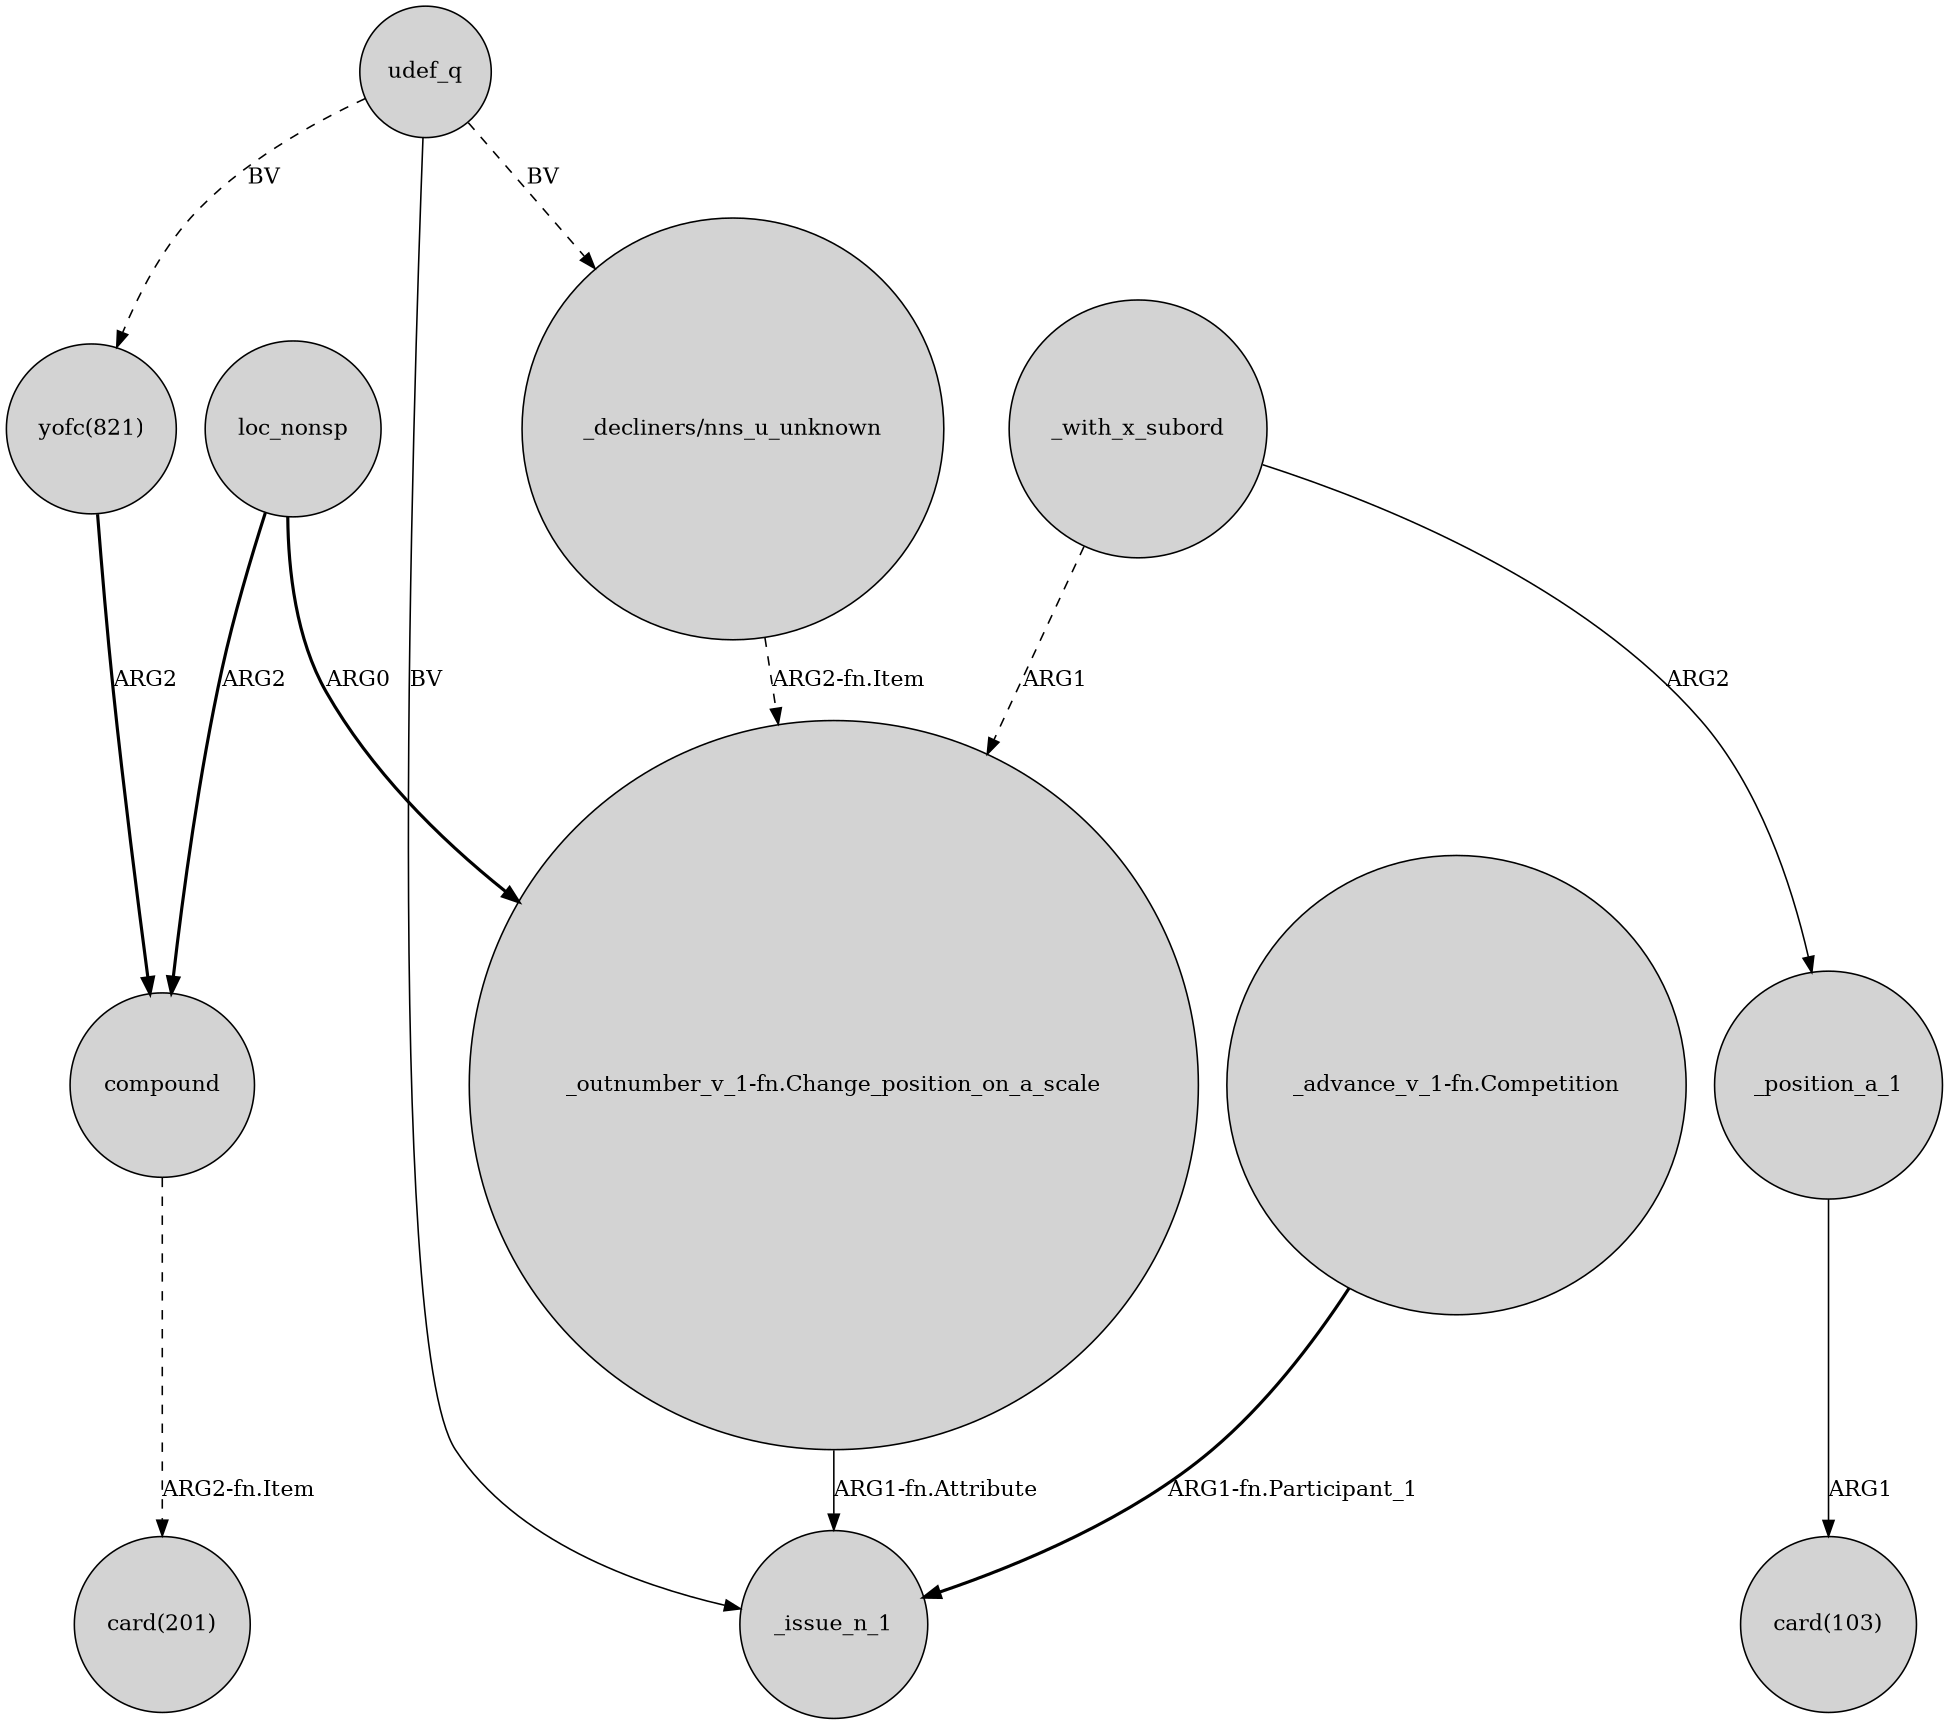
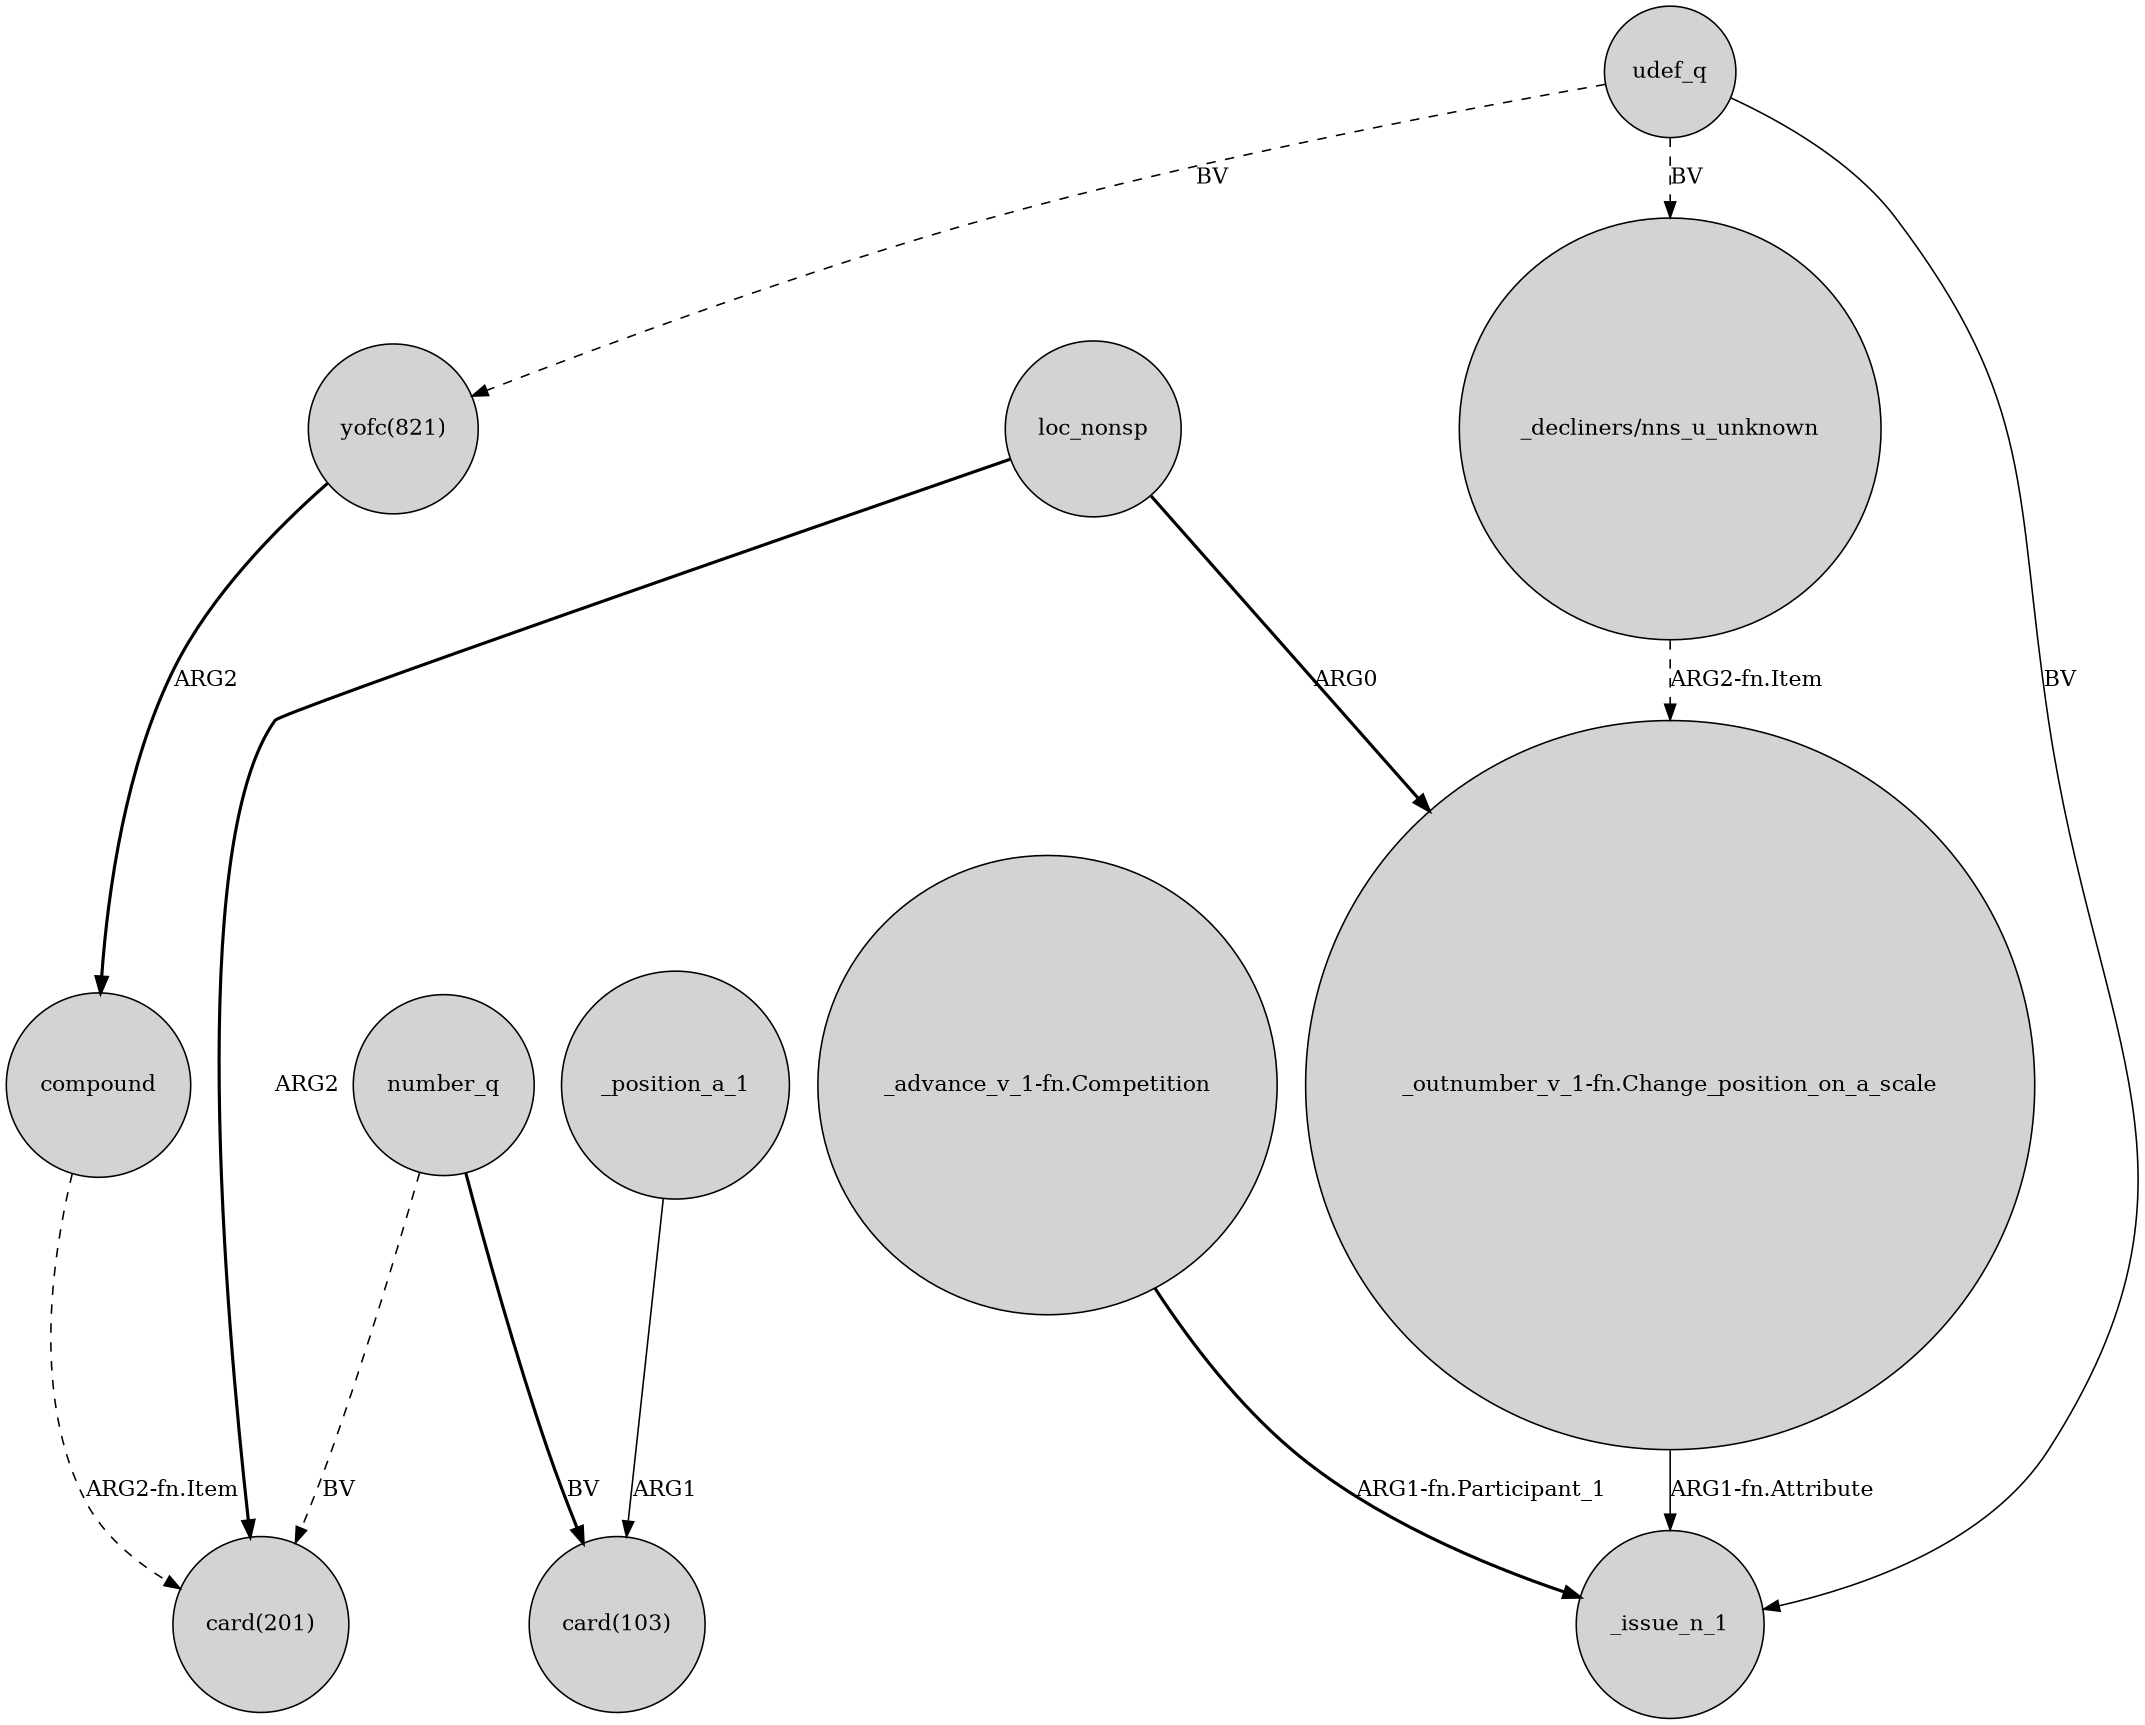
node "_with_x_subord": removed
edge "loc_nonsp" -> "compound": now "loc_nonsp" -> "card(201)"
node "number_q": added
